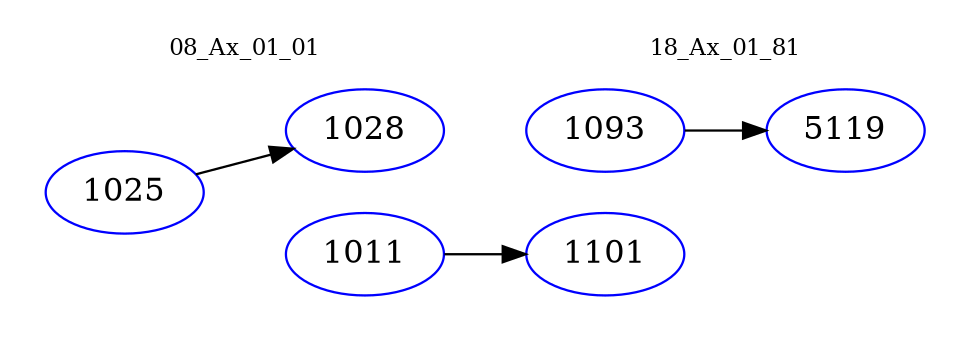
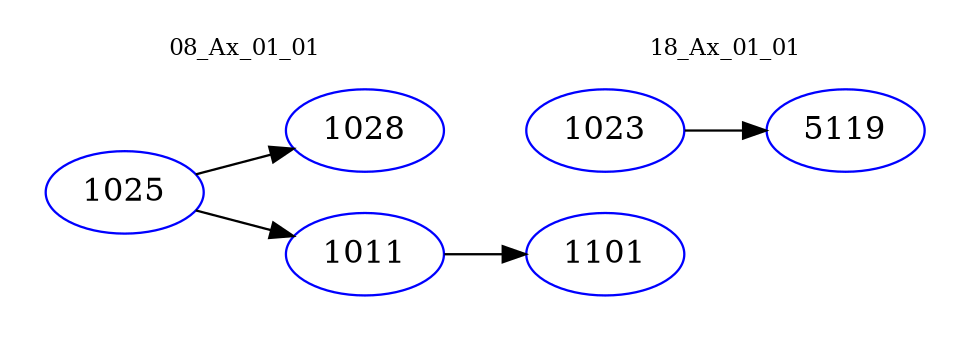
cluster "18_Ax_01_81": label "18_Ax_01_81" -> "18_Ax_01_01"
node "1093": label "1093" -> "1023"
edge "1025" -> "1011": added
